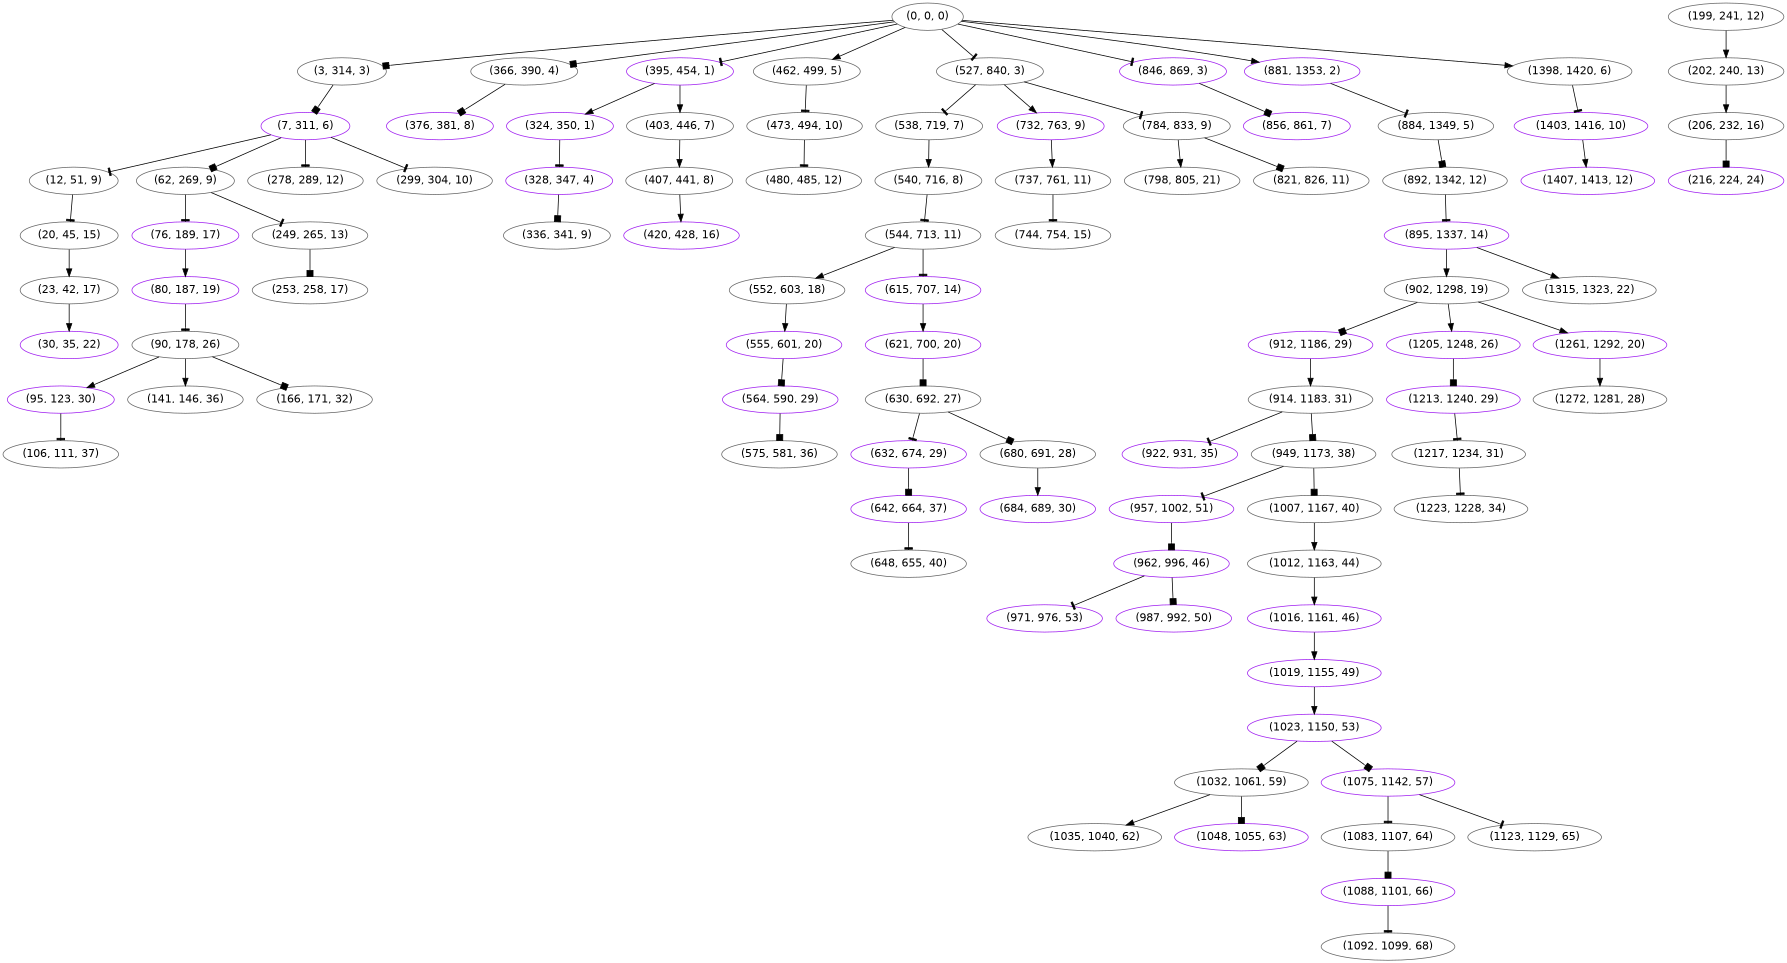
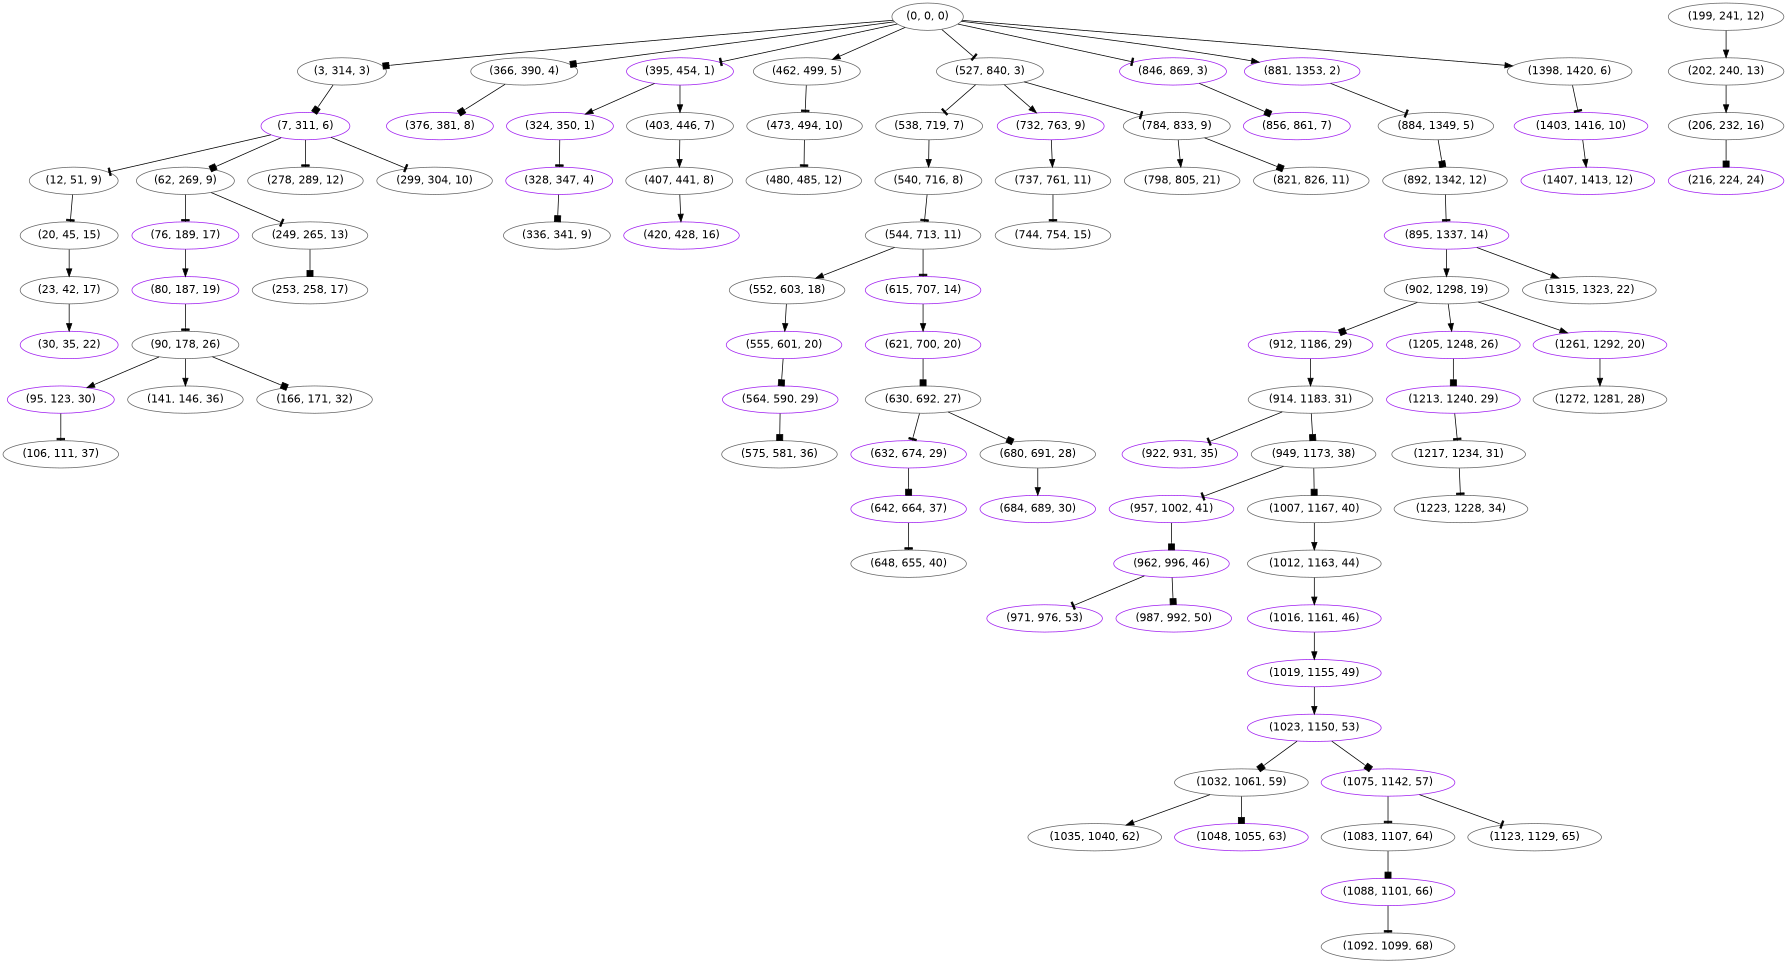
node "(957, 1002, 51)": label "(957, 1002, 51)" -> "(957, 1002, 41)"
